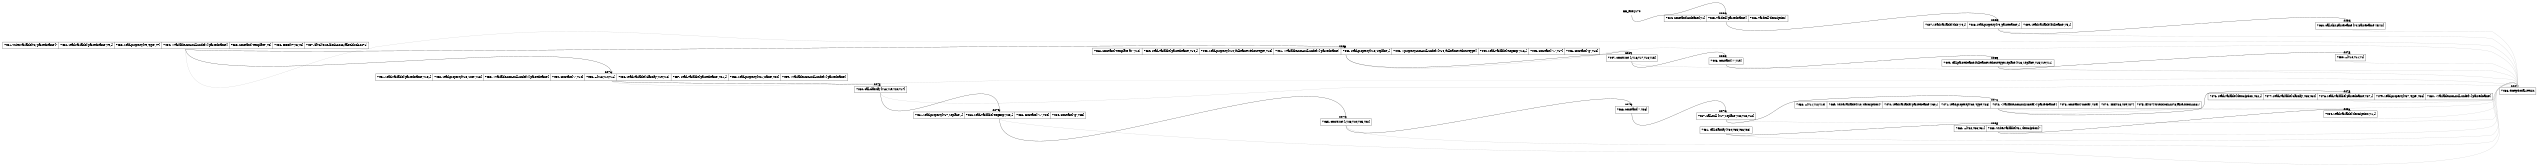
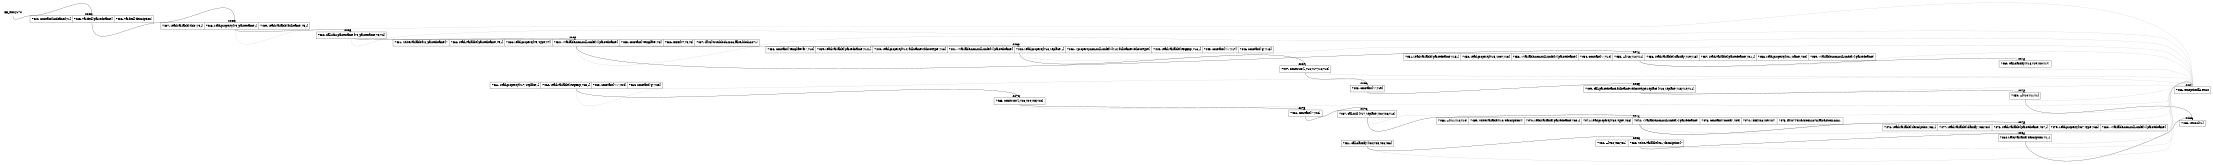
edge "7430: call-this.parseName [v4,'parseName',v5,v2]" -> "7431: write-variable[v2,'parsedName']*": added
edge "7460: call-classify [v18,v19,v20,v17]" -> "7461: read-property[v17,'replace',-]": removed
node "7485: return[v1]": added
